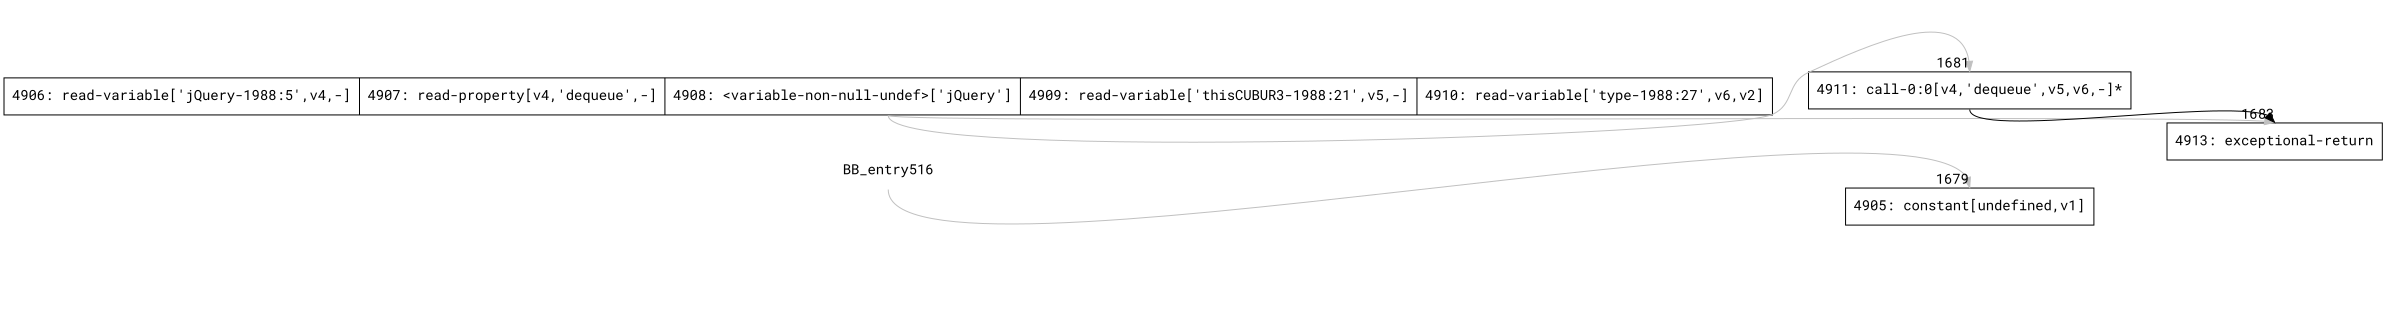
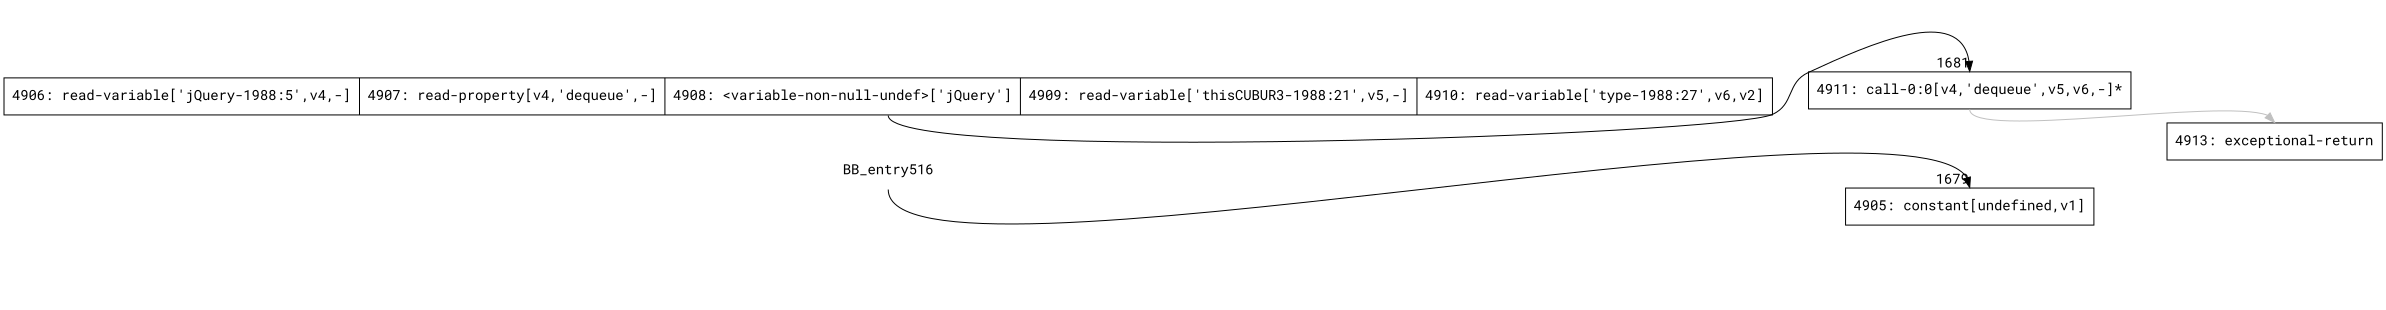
edge "4911: call-0:0[v4,'dequeue',v5,v6,-]*" -> "4913: exceptional-return": color black -> gray
edge "4906: read-variable['jQuery-1988:5',v4,-]" -> "4913: exceptional-return": removed
edge "4906: read-variable['jQuery-1988:5',v4,-]" -> "4911: call-0:0[v4,'dequeue',v5,v6,-]*": color gray -> black
edge "BB_entry516" -> "4905: constant[undefined,v1]": color gray -> black
